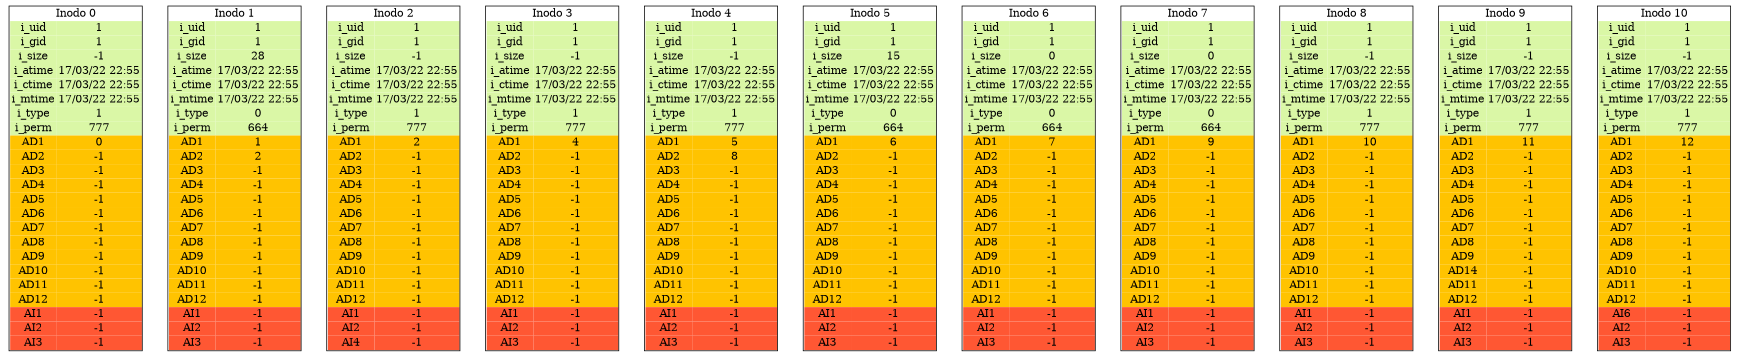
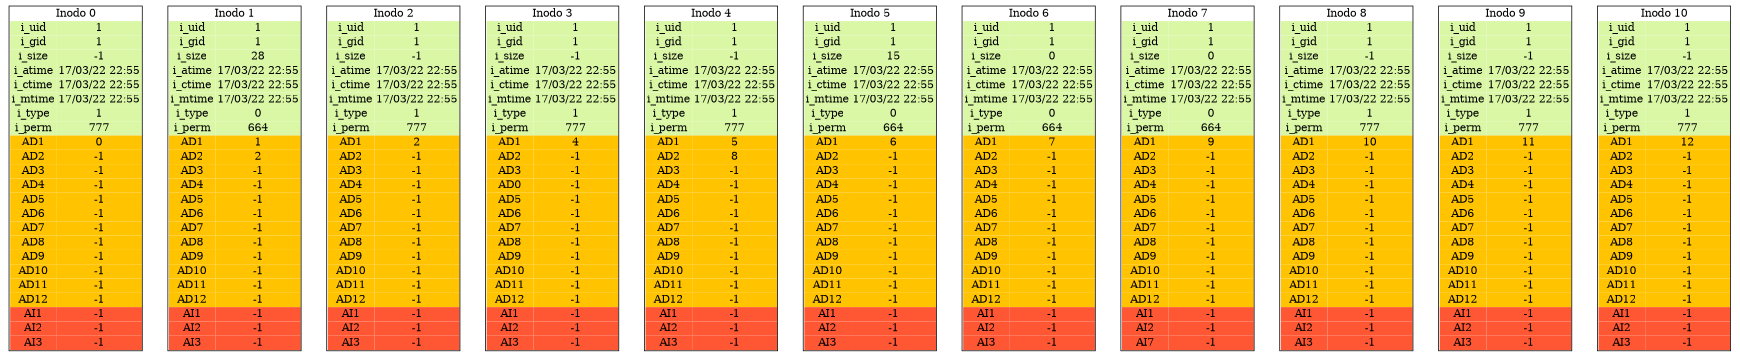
node "Inodo 3": text "AD4" -> "AD0"
node "Inodo 9": text "AD14" -> "AD10"
node "Inodo 10": text "AI6" -> "AI1"
node "Inodo 2": text "AI4" -> "AI3"
node "Inodo 7": text "AI3" -> "AI7"
